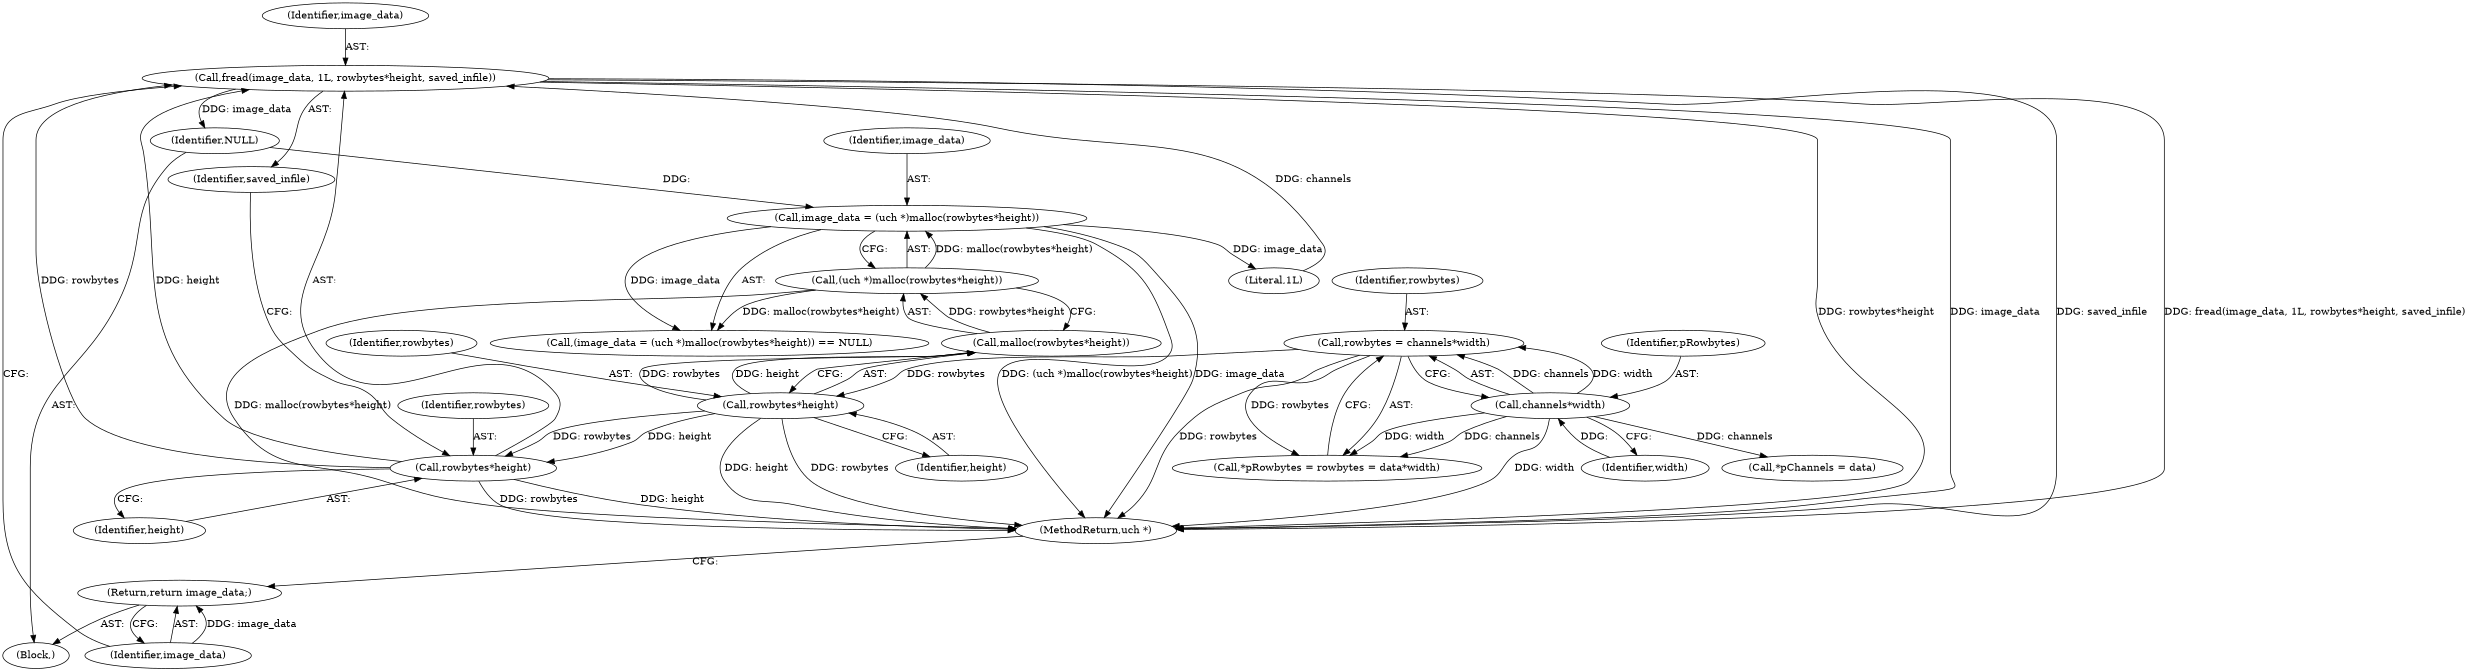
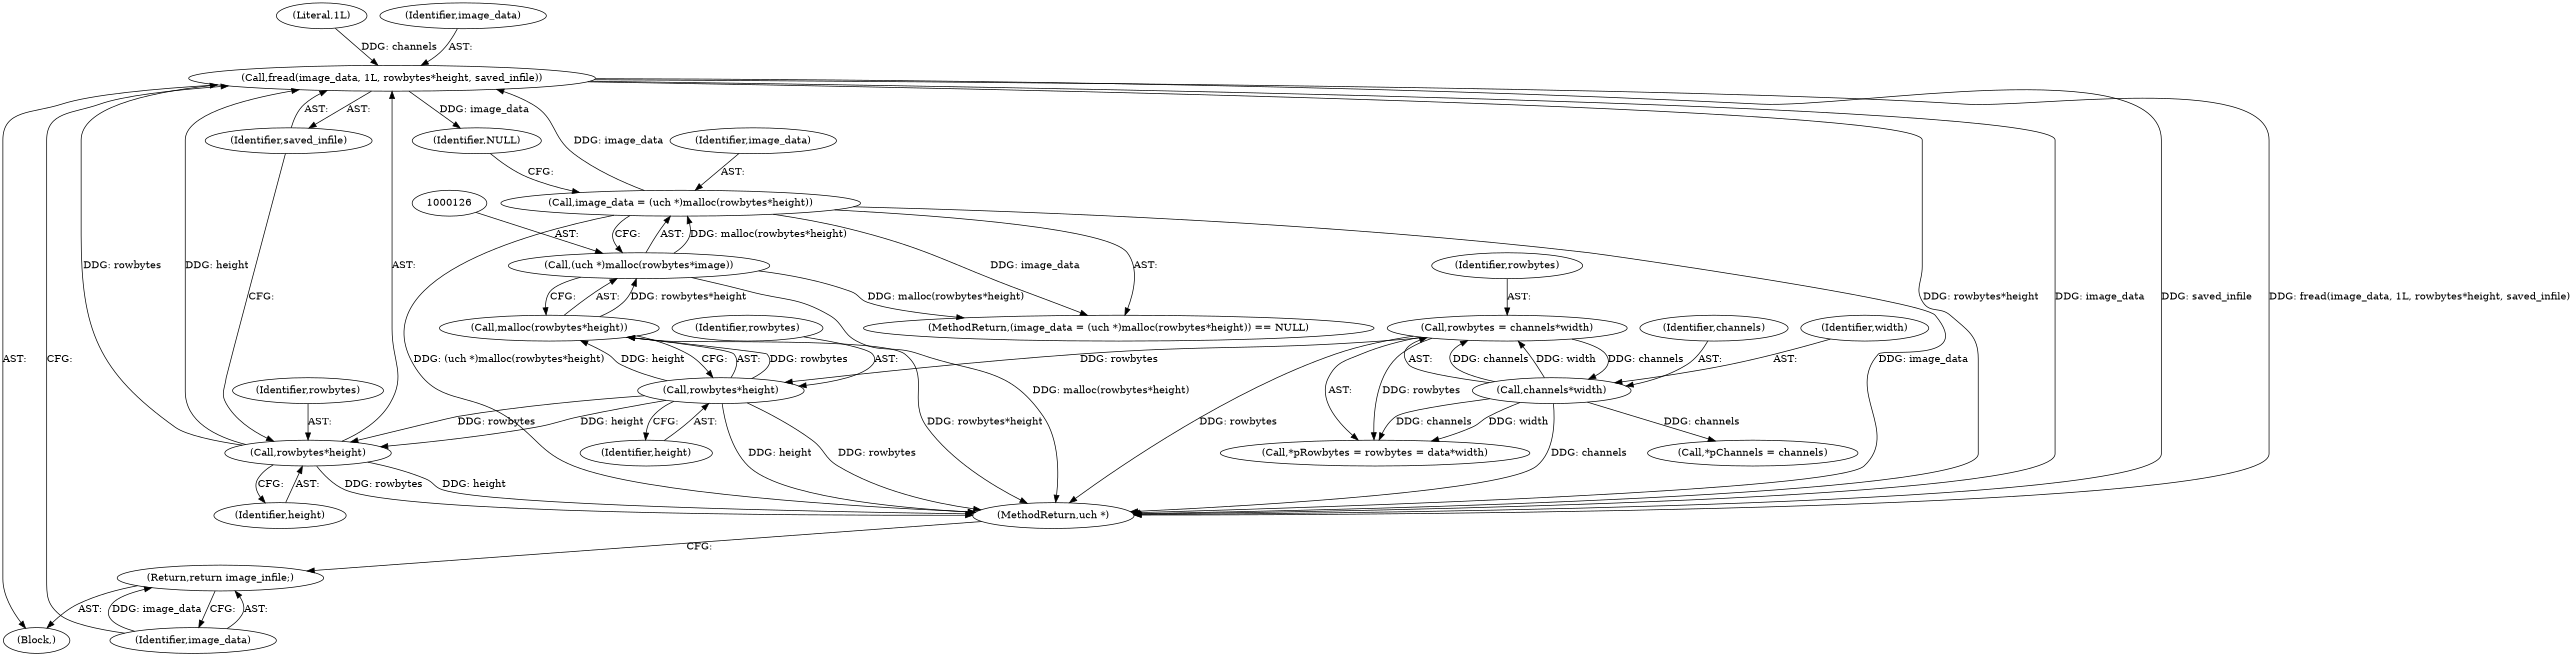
edge "(Identifier,saved_infile)" -> "(Call,fread(image_data, 1L, rowbytes*height, saved_infile))": added, label "AST:"
edge "(Identifier,NULL)" -> "(Call,image_data = (uch *)malloc(rowbytes*height))": label "DDG: " -> "CFG: "
node "1000126": added
edge "(Call,image_data = (uch *)malloc(rowbytes*height))" -> "(Literal,1L)": now "(Call,image_data = (uch *)malloc(rowbytes*height))" -> "(Call,fread(image_data, 1L, rowbytes*height, saved_infile))"
node "(Call,(uch *)malloc(rowbytes*height))": label "(Call,(uch *)malloc(rowbytes*height))" -> "(Call,(uch *)malloc(rowbytes*image))"
node "(Call,(image_data = (uch *)malloc(rowbytes*height)) == NULL)": label "(Call,(image_data = (uch *)malloc(rowbytes*height)) == NULL)" -> "(MethodReturn,(image_data = (uch *)malloc(rowbytes*height)) == NULL)"
node "(Identifier,pRowbytes)": label "(Identifier,pRowbytes)" -> "(Identifier,channels)"
edge "(Call,malloc(rowbytes*height))" -> "(MethodReturn,uch *)": added, label "DDG: rowbytes*height"
edge "(Identifier,NULL)" -> "(Block,)": now "(Call,fread(image_data, 1L, rowbytes*height, saved_infile))" -> "(Block,)"
edge "(Call,rowbytes = channels*width)" -> "(Call,channels*width)": label "CFG: " -> "DDG: channels"
edge "(Call,*pRowbytes = rowbytes = data*width)" -> "(Call,rowbytes = channels*width)": removed, label "CFG:"
edge "(Call,channels*width)" -> "(Identifier,width)": removed, label "CFG:"
edge "(Identifier,width)" -> "(Call,channels*width)": label "DDG: " -> "AST: "
edge "(Call,channels*width)" -> "(MethodReturn,uch *)": label "DDG: width" -> "DDG: channels"
node "(Call,*pChannels = data)": label "(Call,*pChannels = data)" -> "(Call,*pChannels = channels)"
node "(Return,return image_data;)": label "(Return,return image_data;)" -> "(Return,return image_infile;)"
